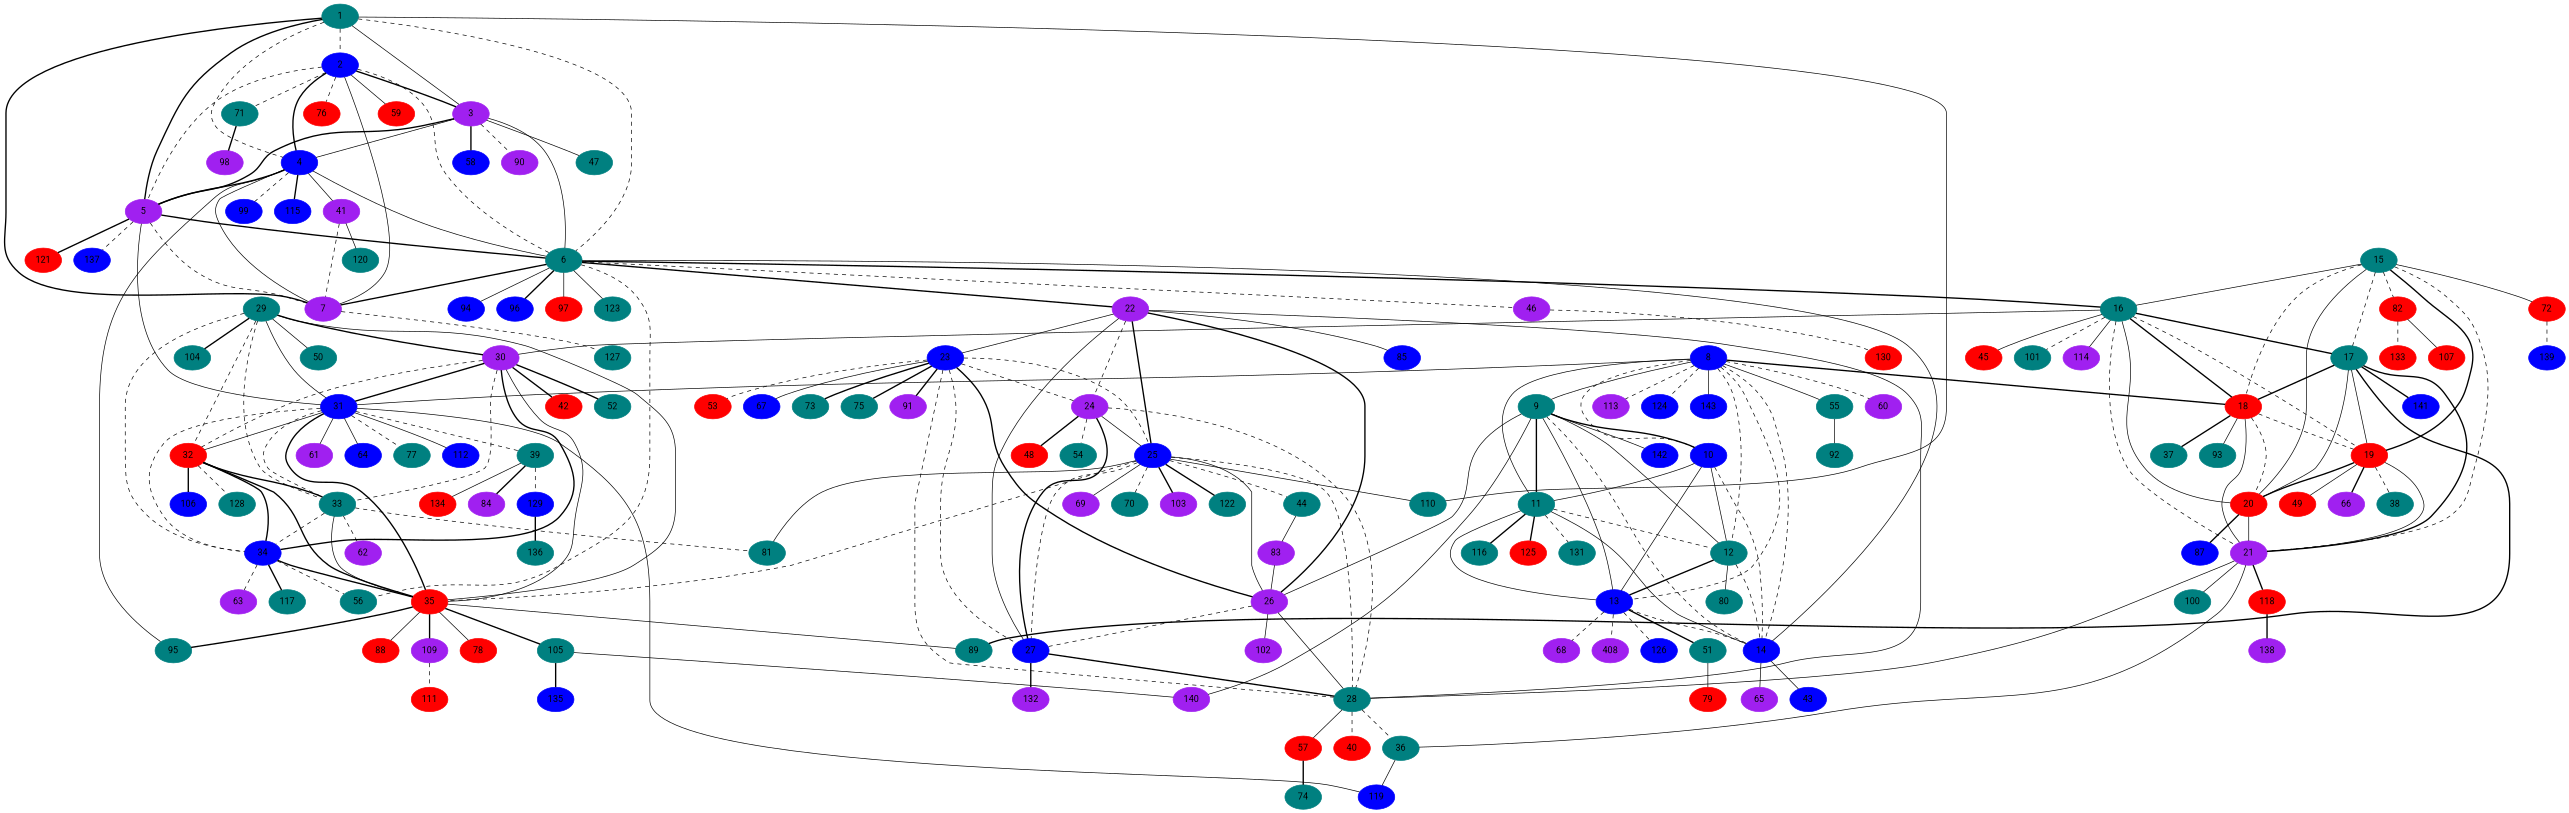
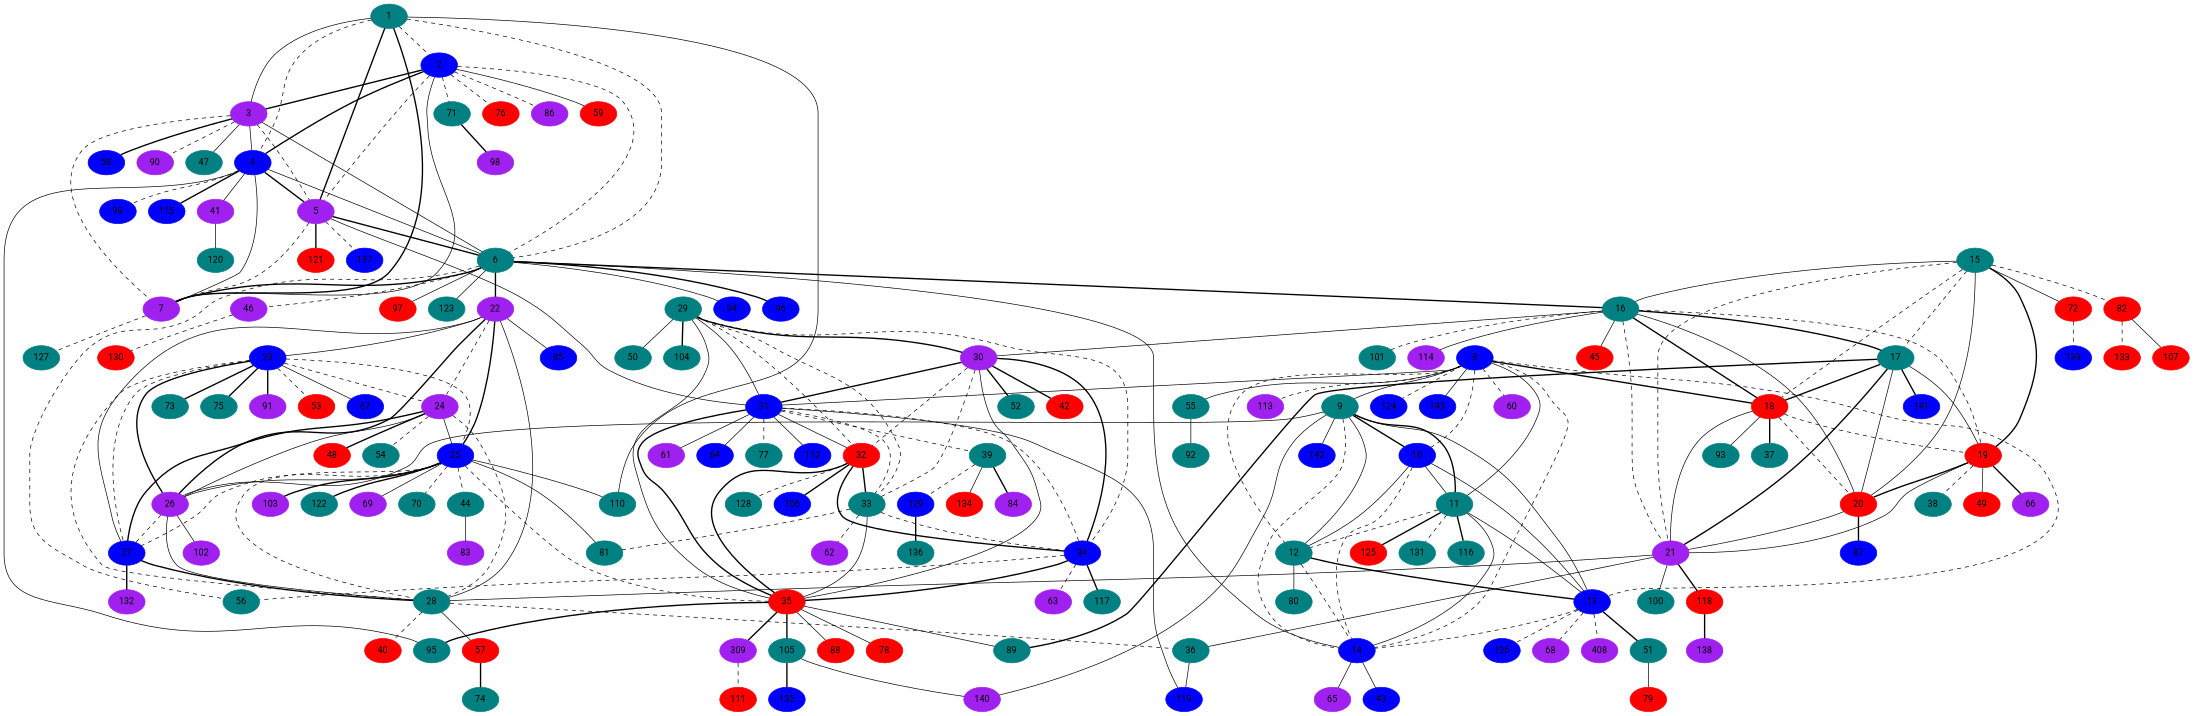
node "86": added
edge "3" -- "5": style bold -> dashed
edge "41" -- "7": now "3" -- "7"
edge "83" -- "26": now "24" -- "26"
node "109": label "109" -> "309"
